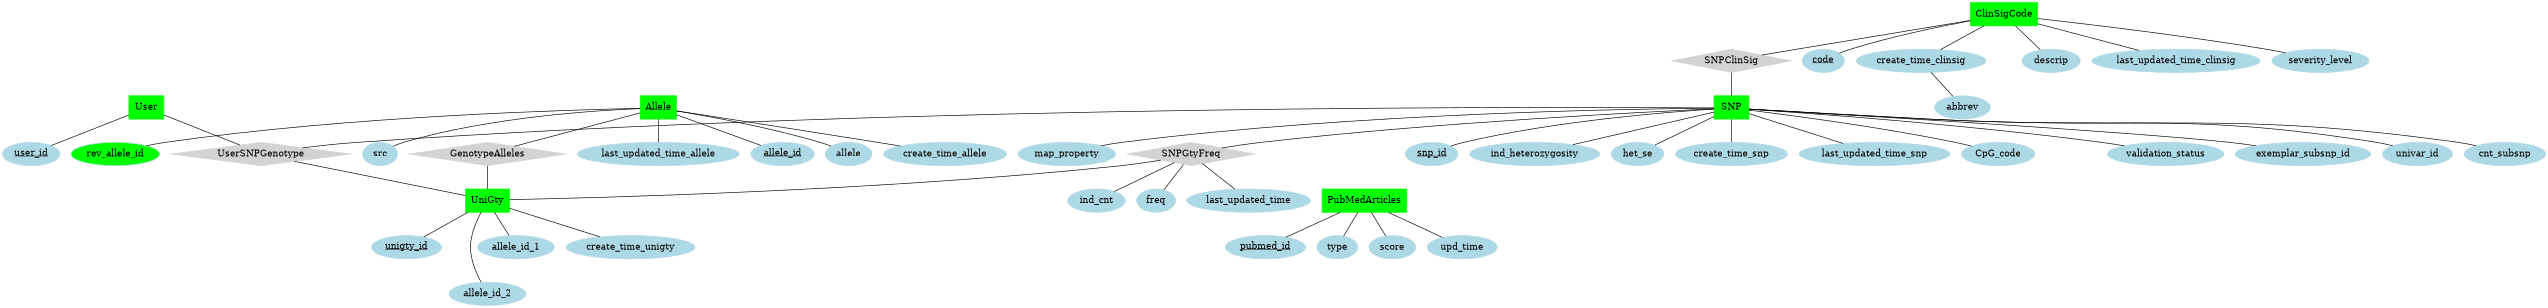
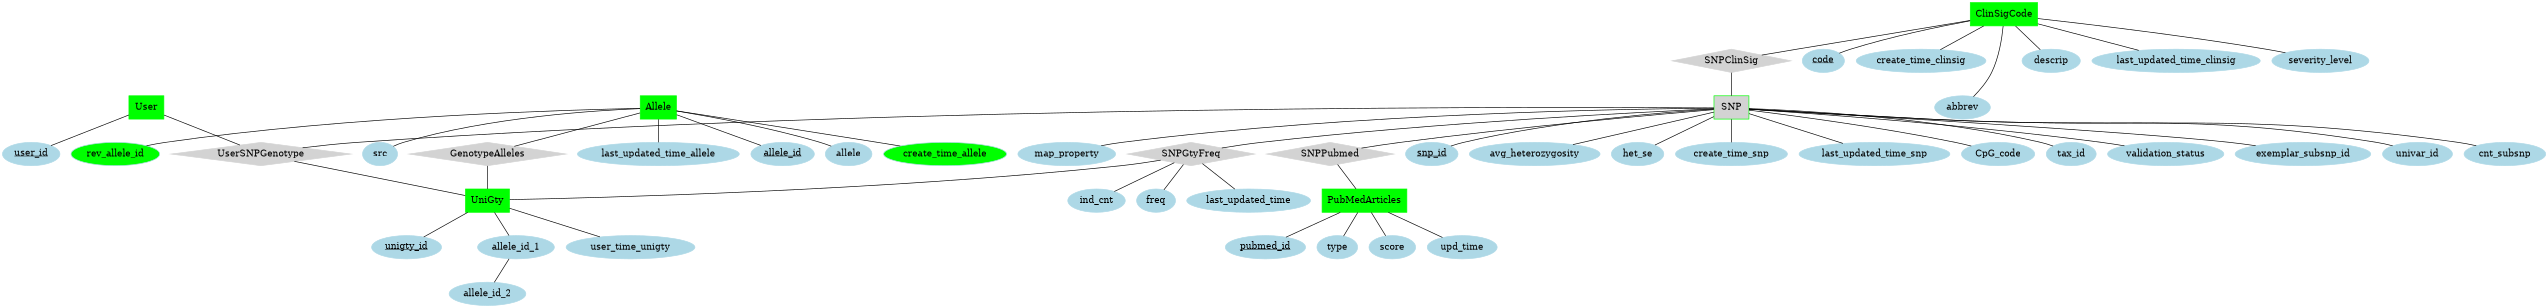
edge "create_time_clinsig" -- "abbrev": now "ClinSigCode" -- "abbrev"
node "SNP": fillcolor green -> lightgray
node "create_time_allele": fillcolor lightblue -> green
node "SNPPubmed": added
node "ind_heterozygosity": label "ind_heterozygosity" -> "avg_heterozygosity"
node "tax_id": added
edge "UniGty" -- "allele_id_2": now "allele_id_1" -- "allele_id_2"
node "create_time_unigty": label "create_time_unigty" -> "user_time_unigty"
